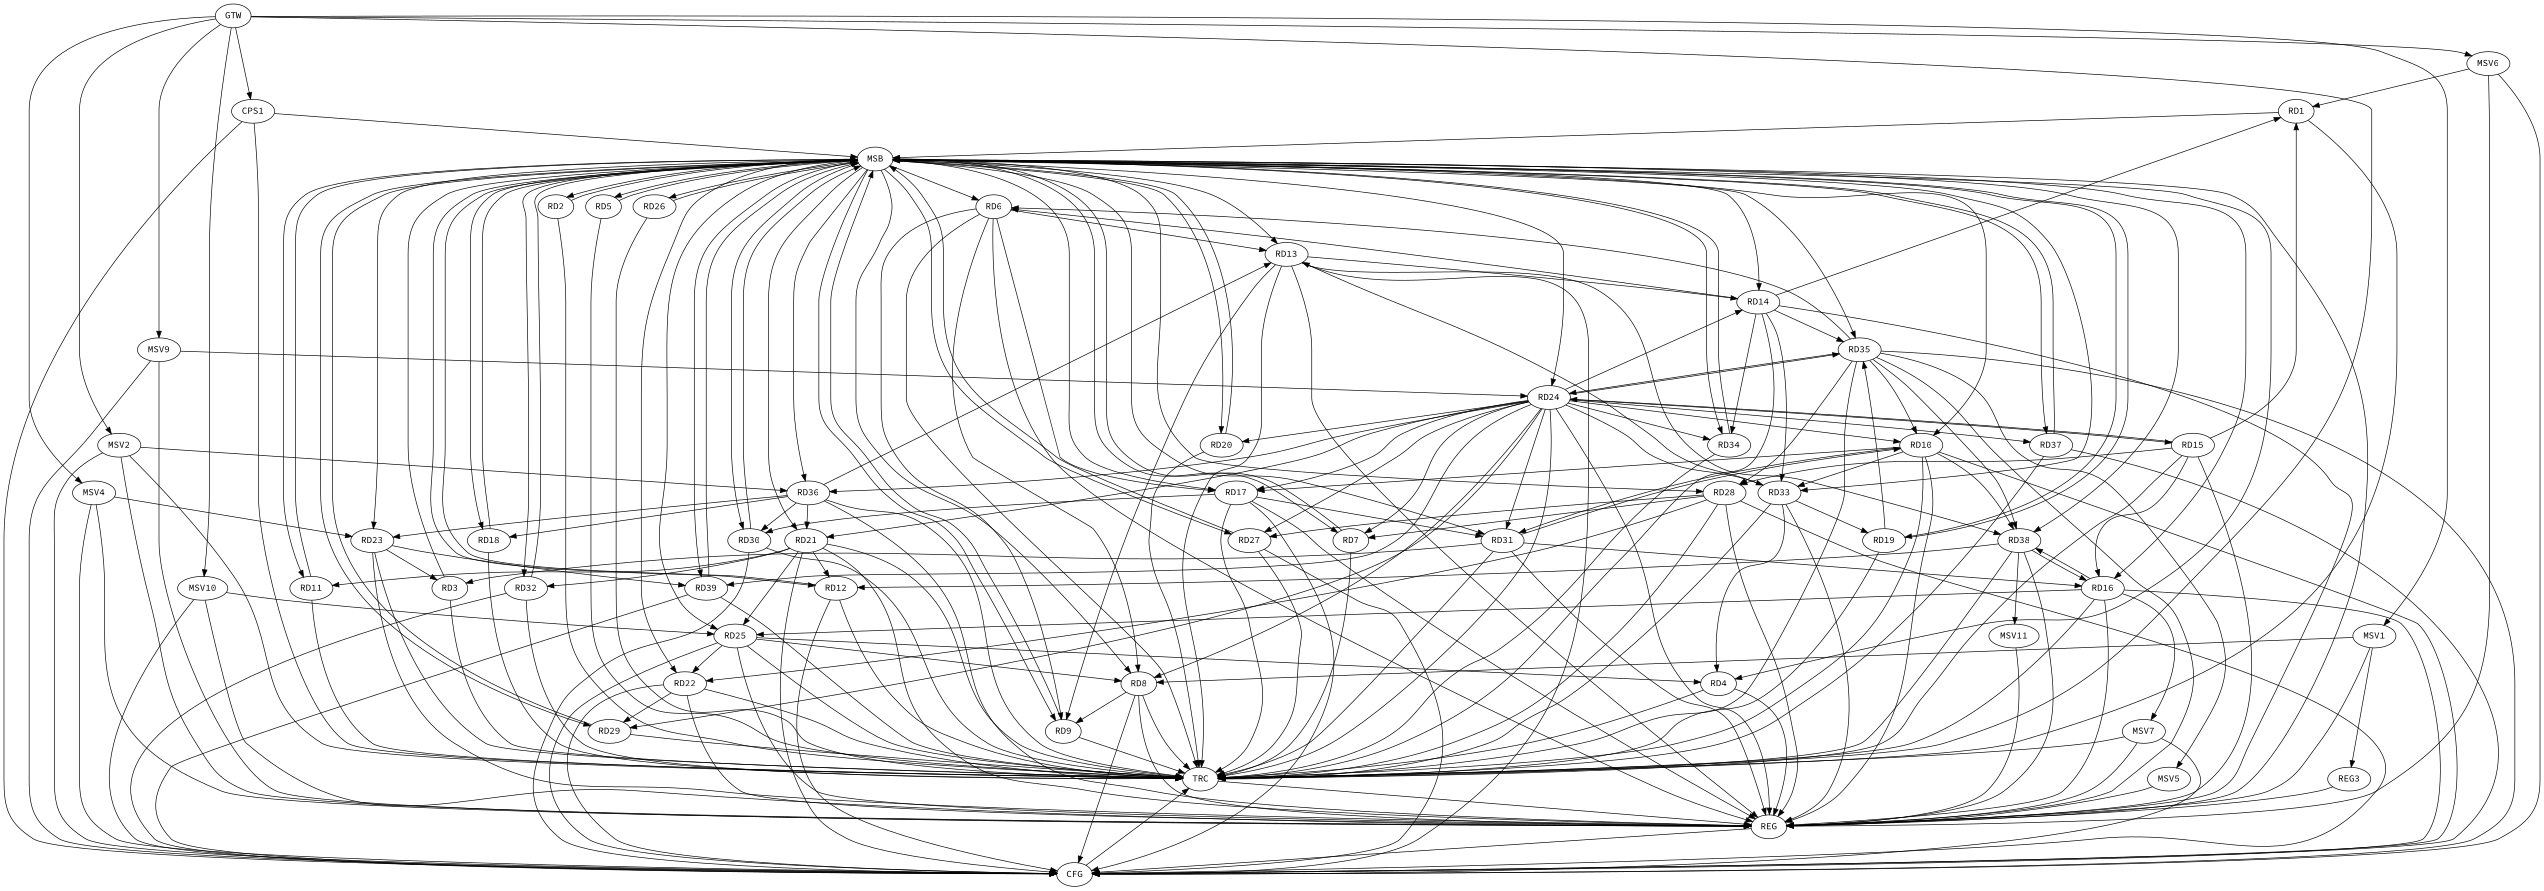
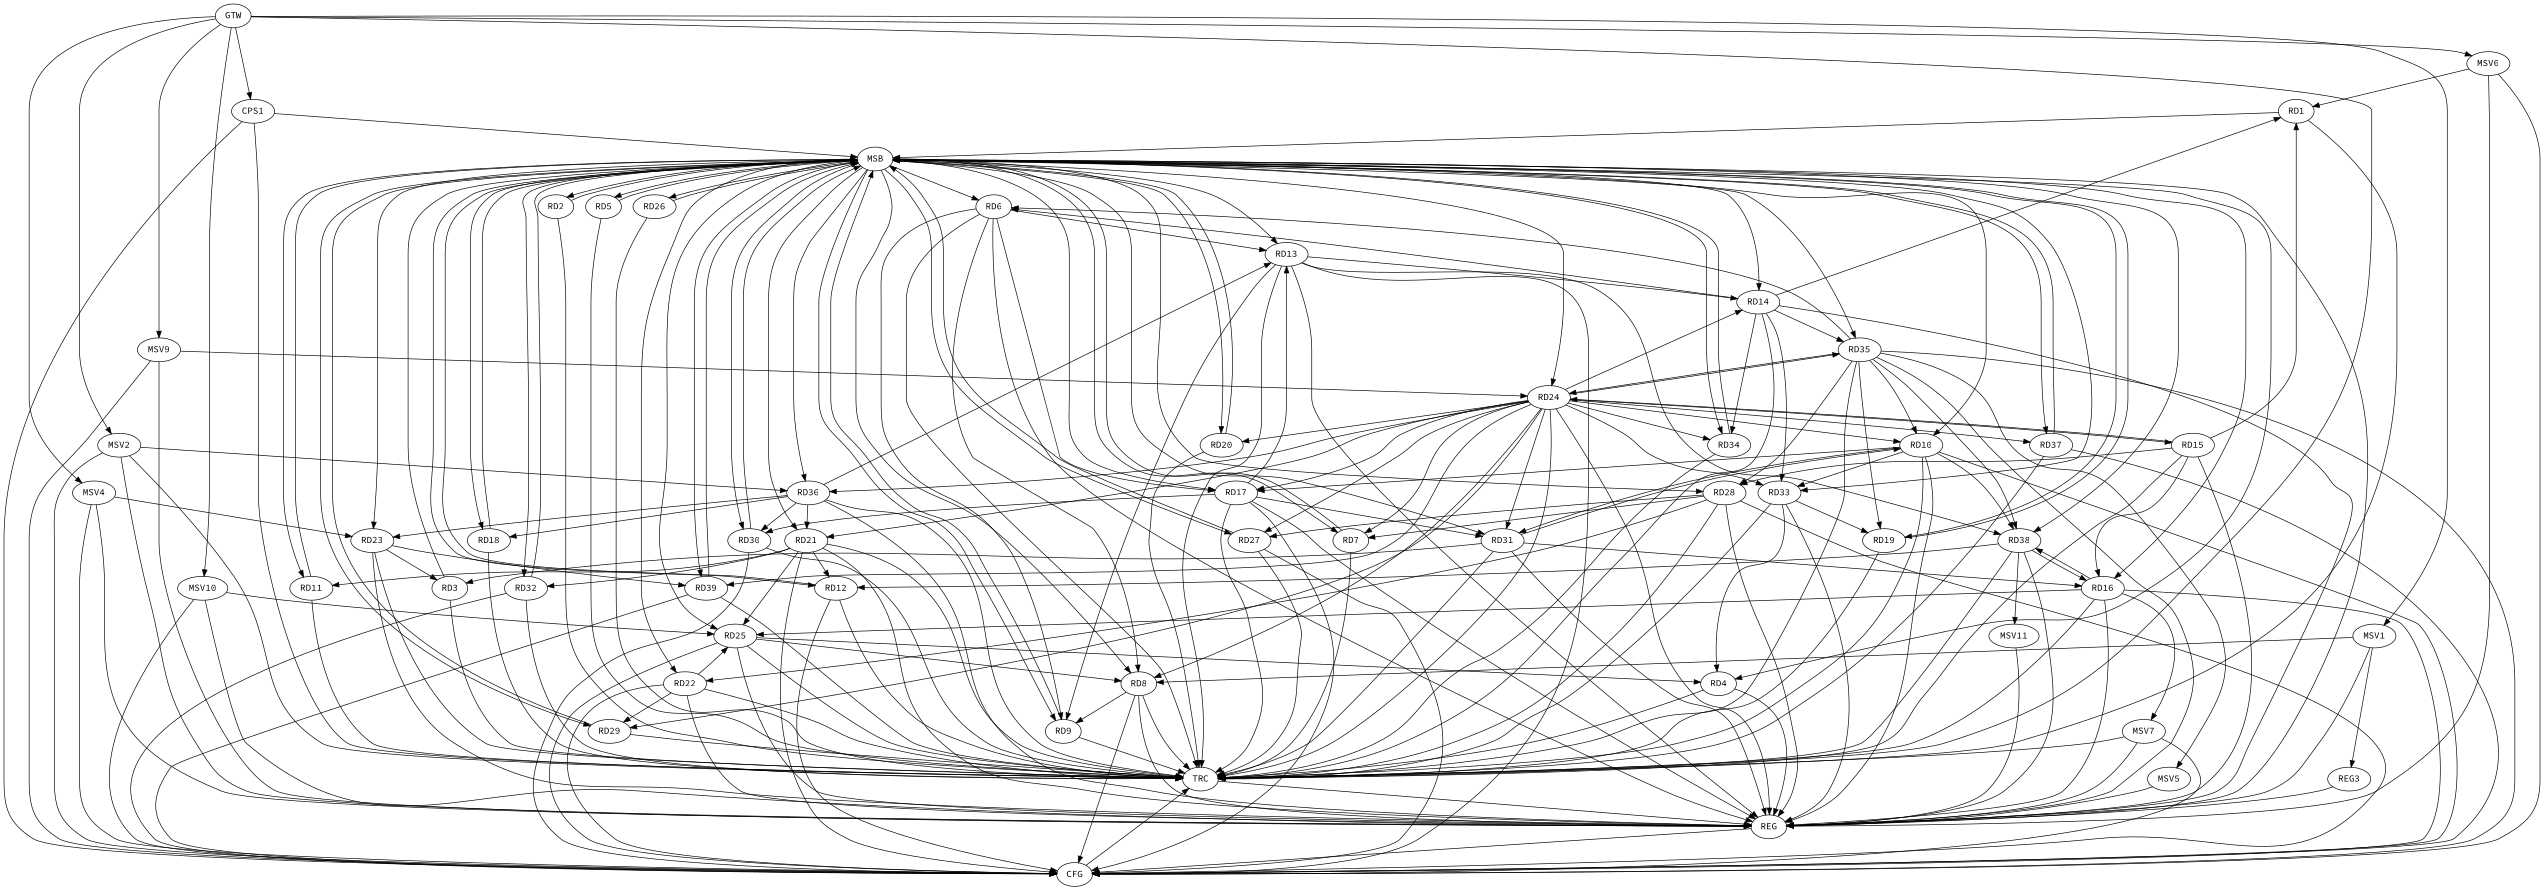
edge "RD33" -> "RD13": now "RD17" -> "RD13"
edge "RD19" -> "RD35": reversed
edge "RD25" -> "RD22": reversed
